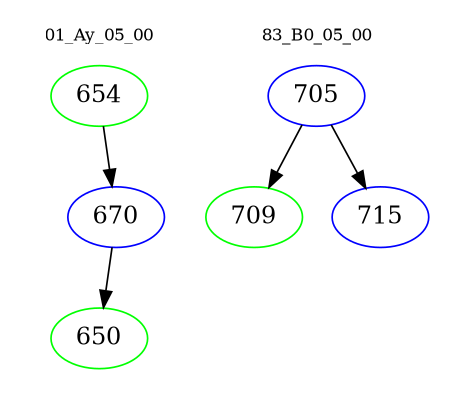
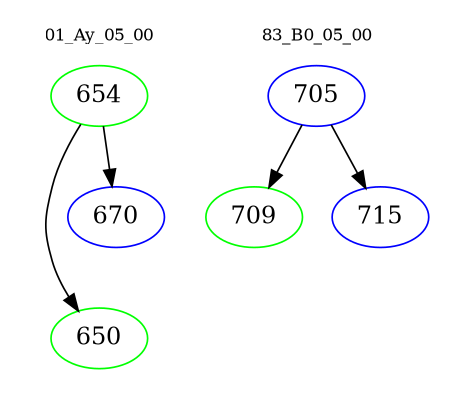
edge "670" -> "650": now "654" -> "650"
